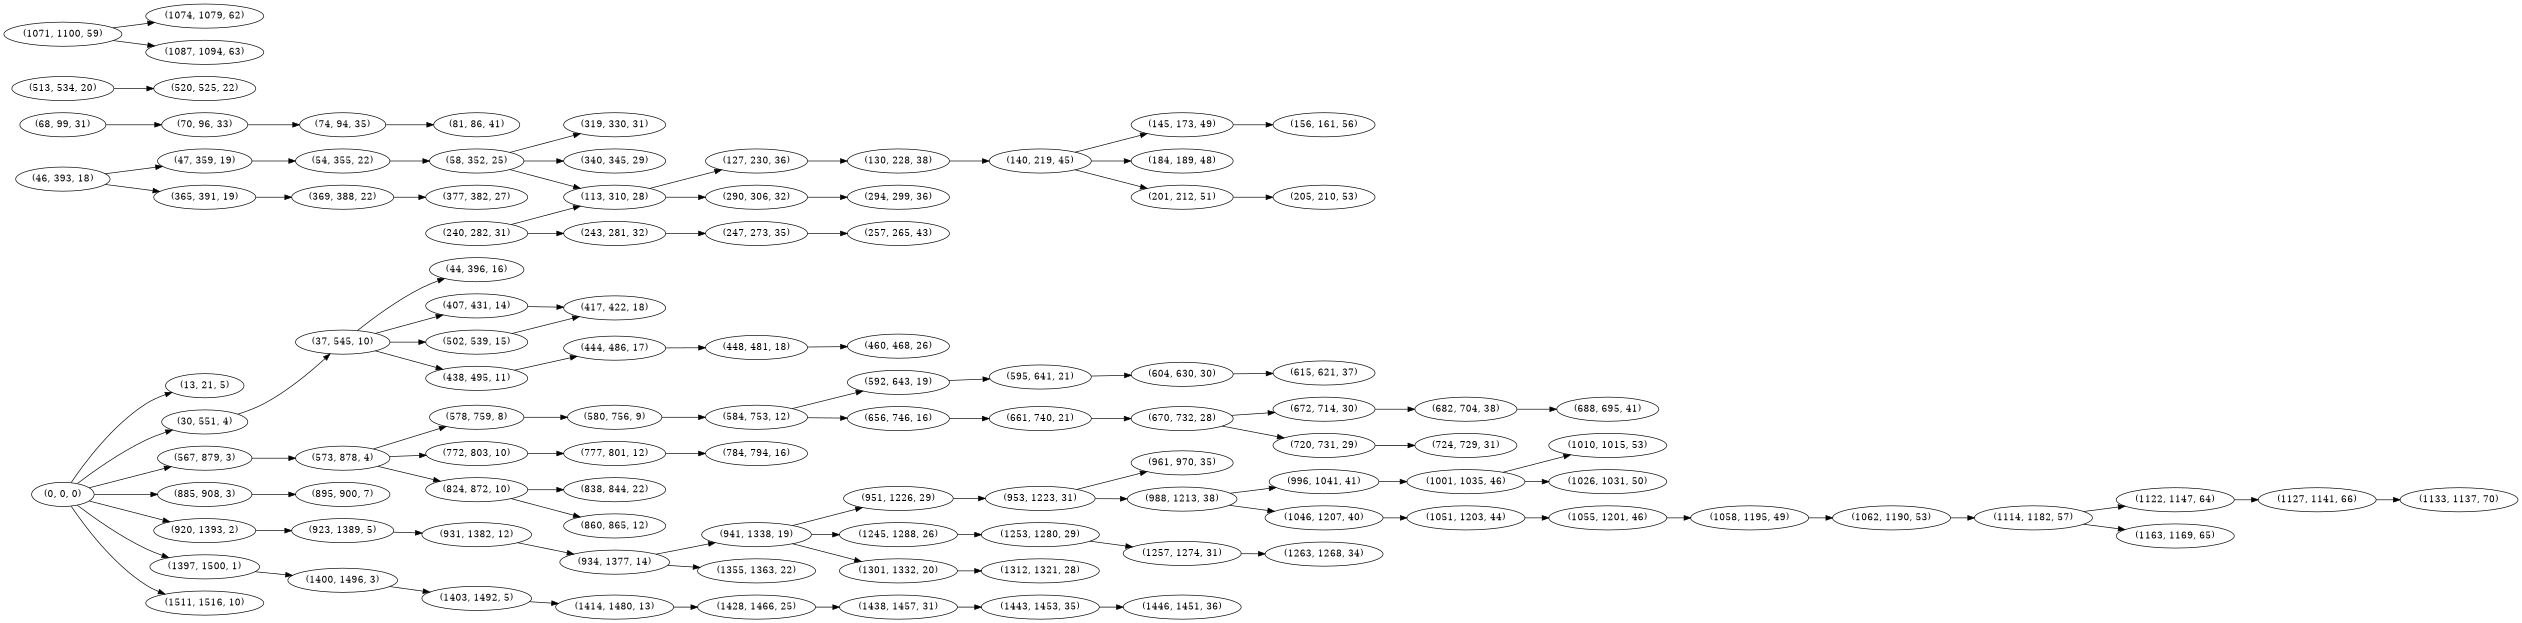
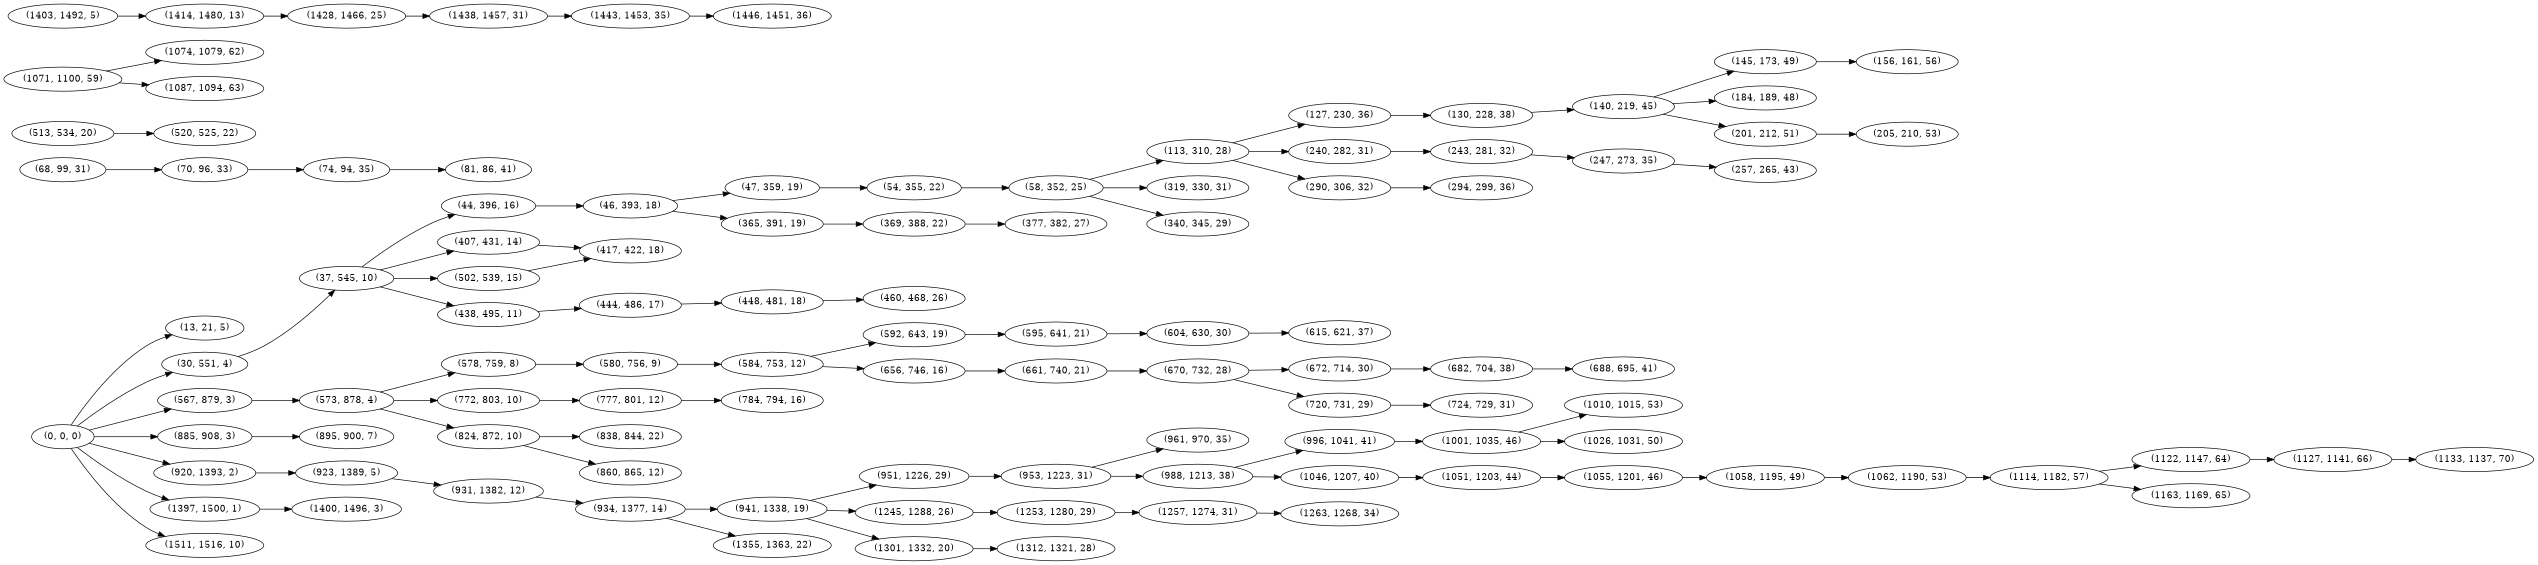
edge "(44, 396, 16)" -> "(46, 393, 18)": added
edge "(240, 282, 31)" -> "(113, 310, 28)": reversed
edge "(1400, 1496, 3)" -> "(1403, 1492, 5)": removed
